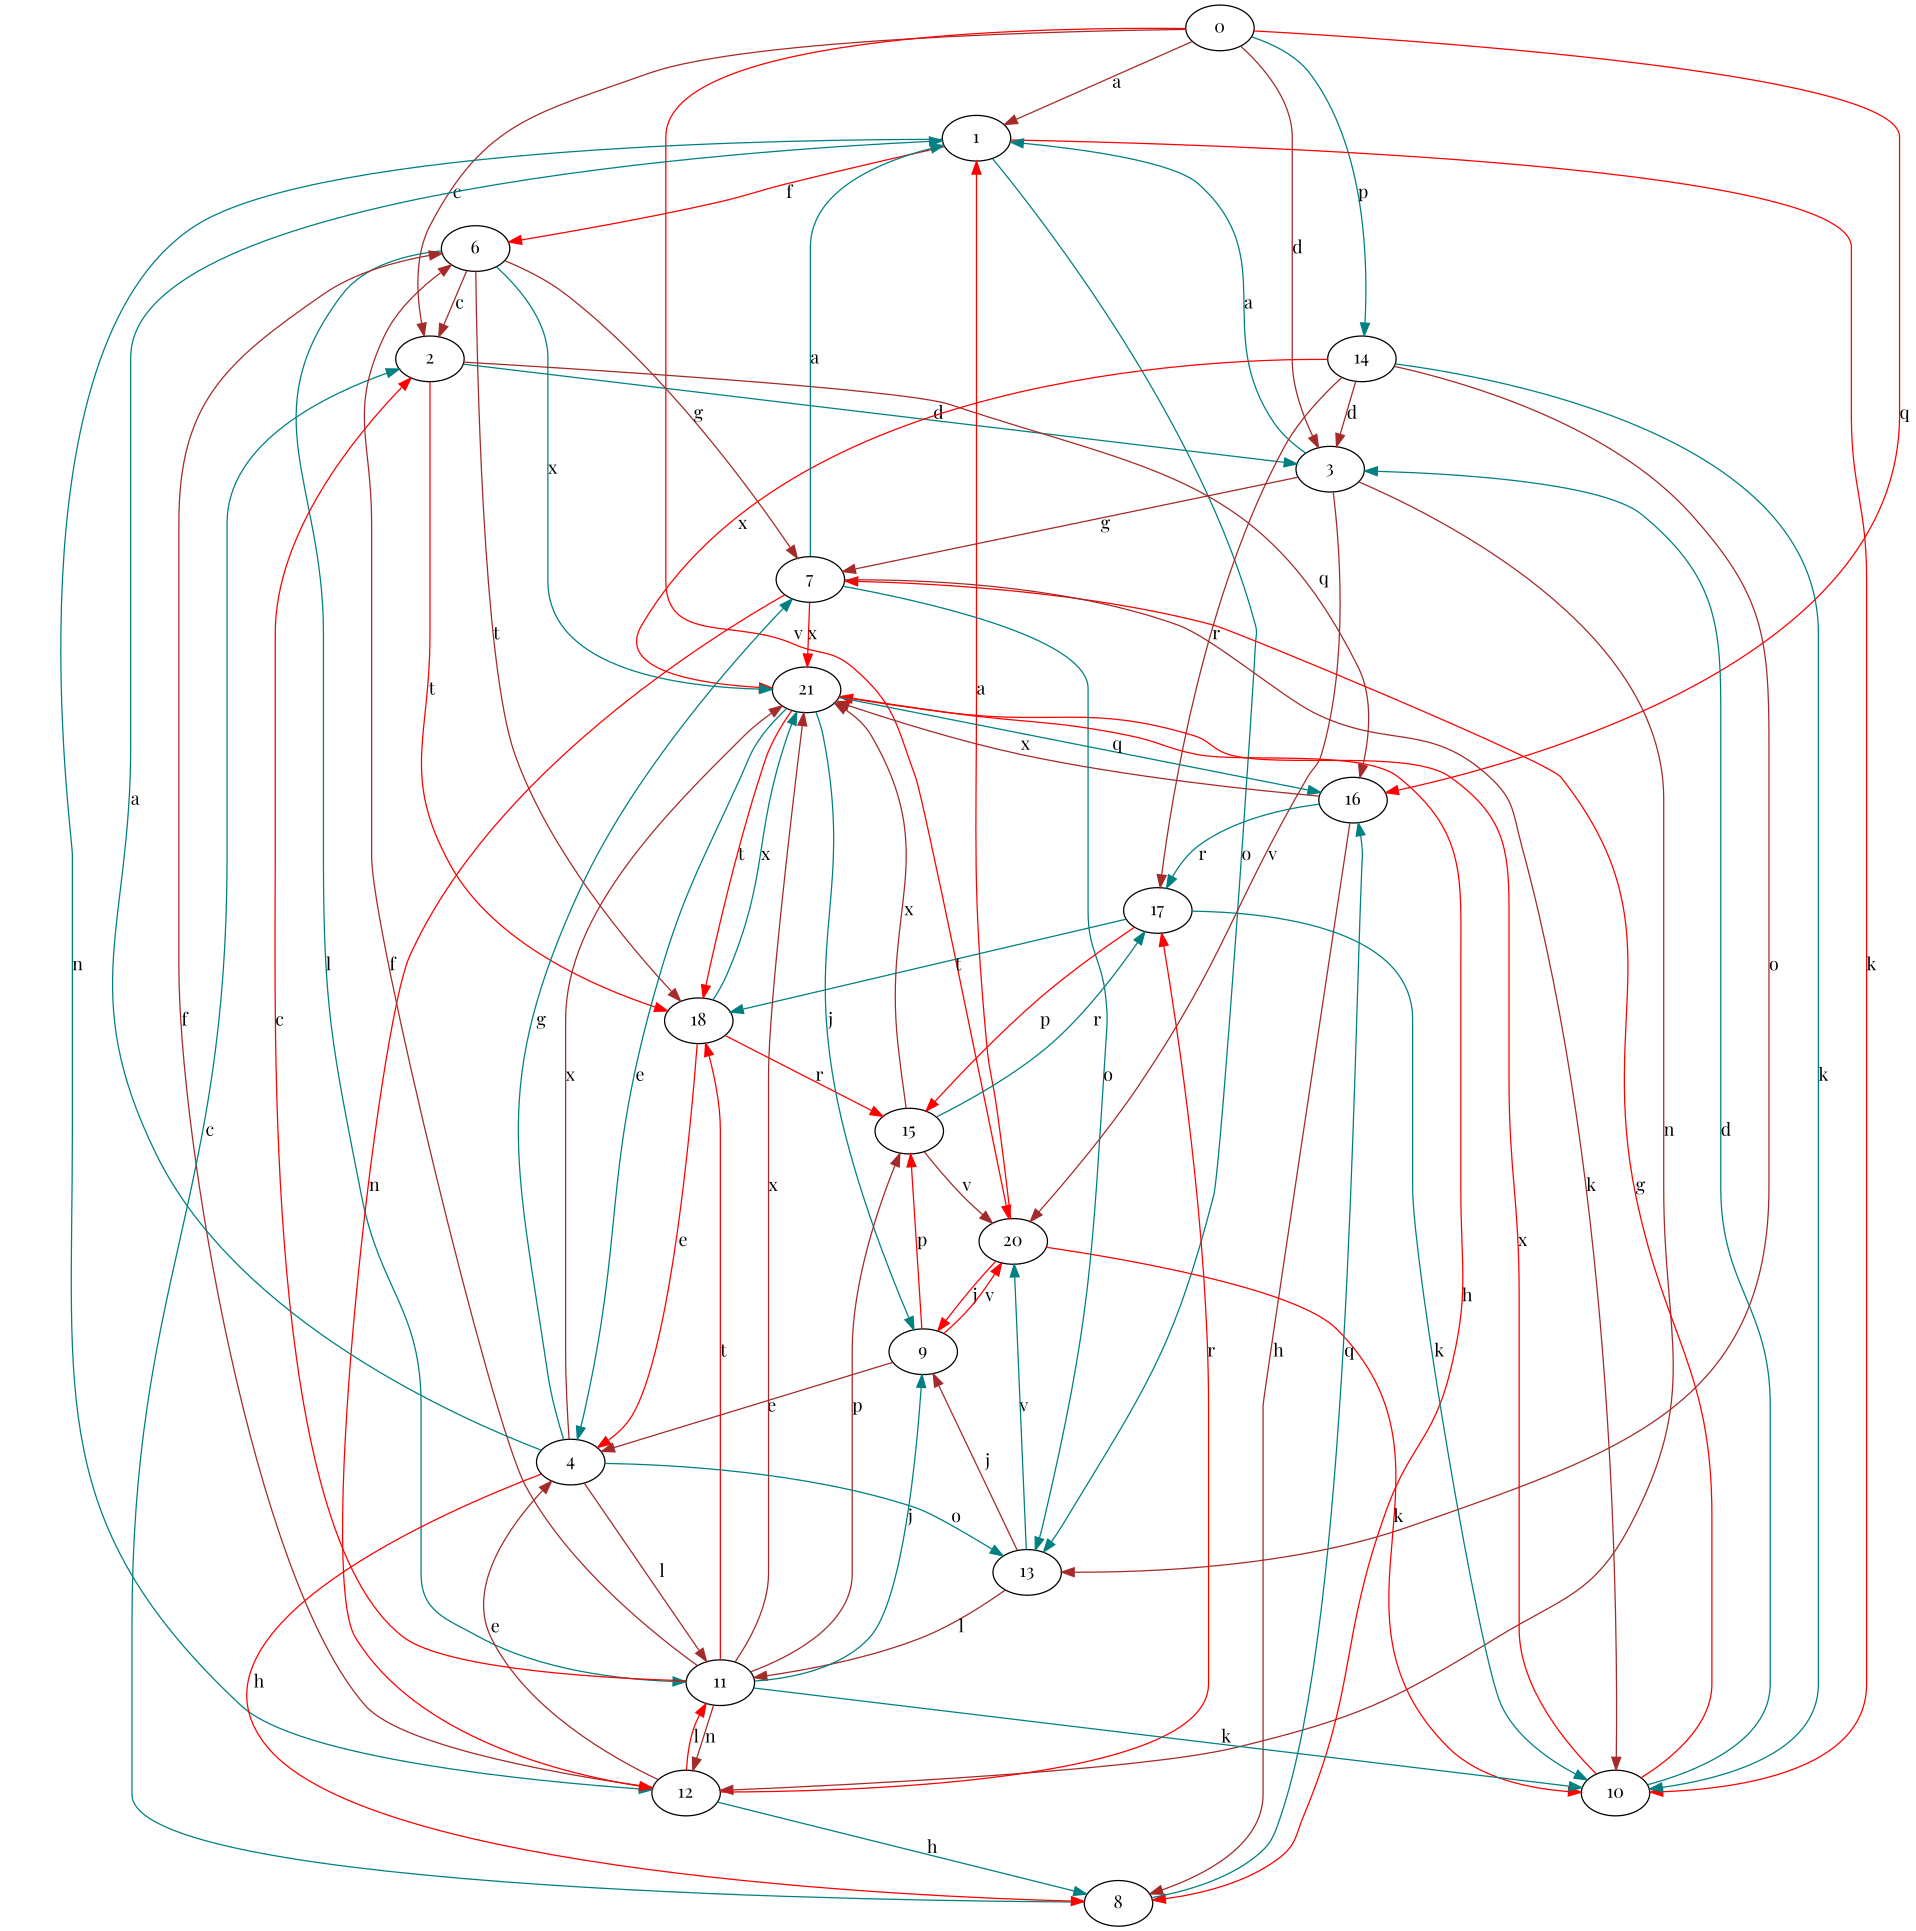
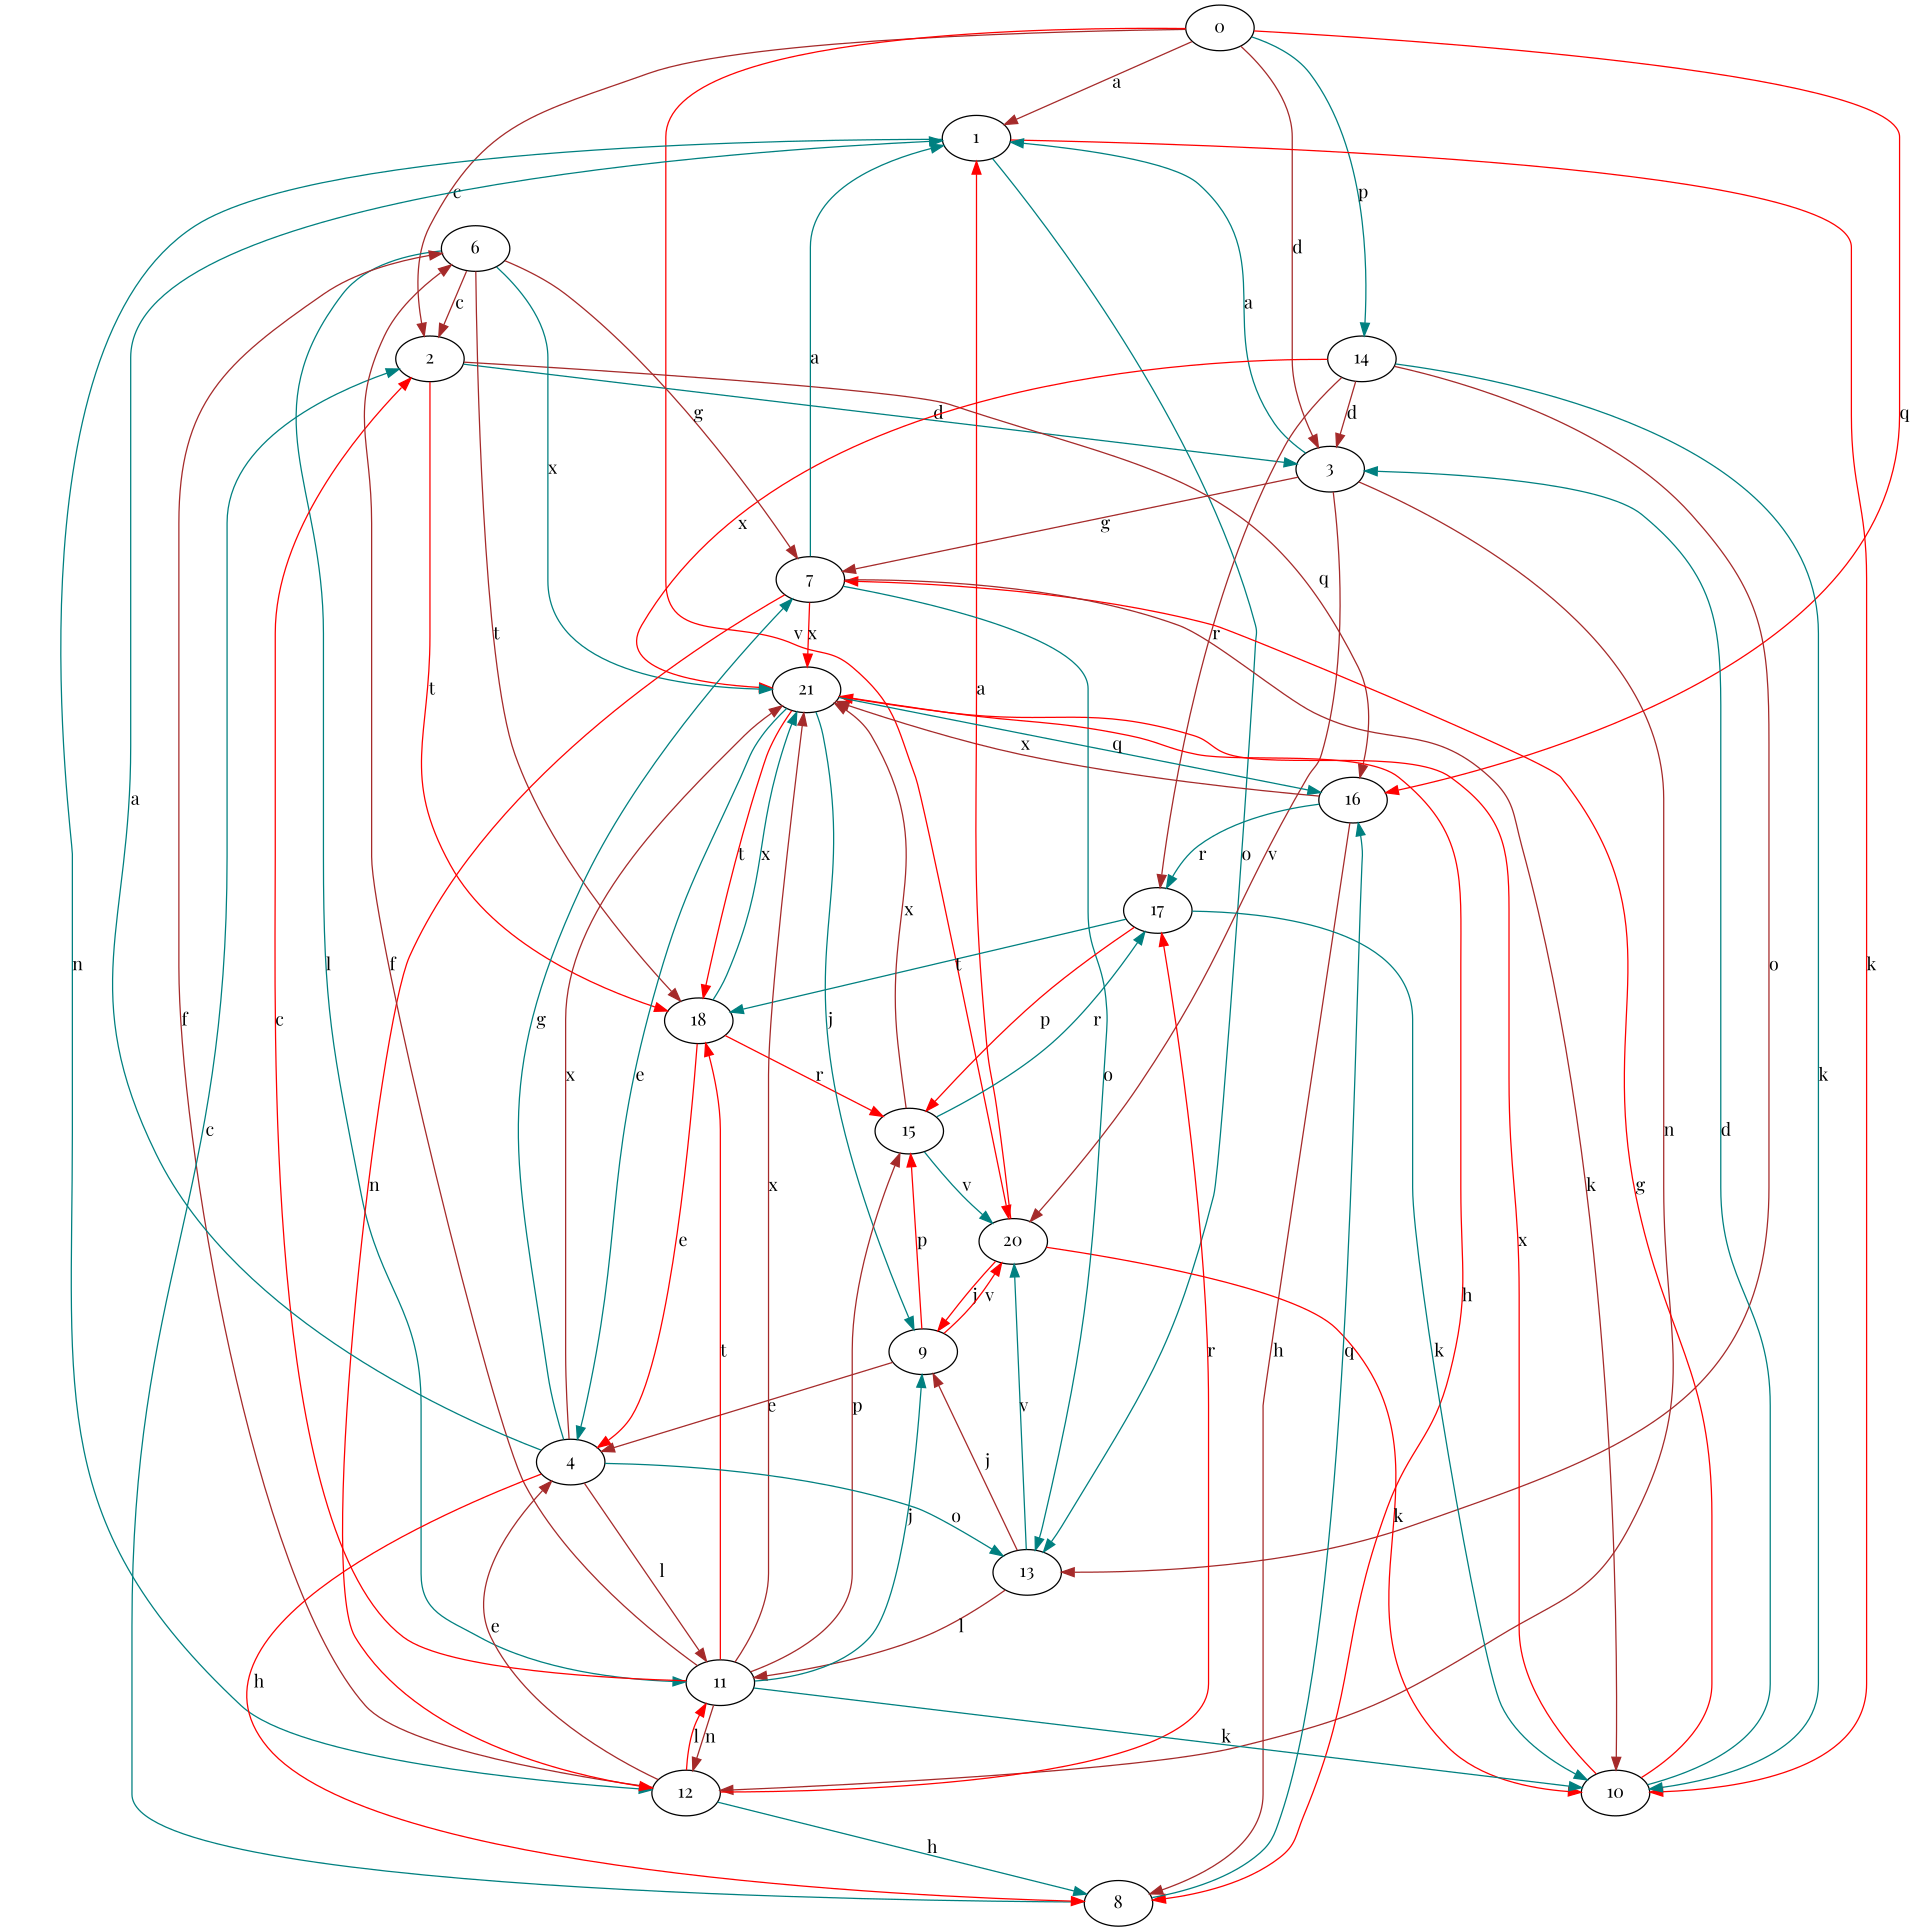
edge "1" -> "6": removed, label "f"
edge "15" -> "20": color brown -> teal
